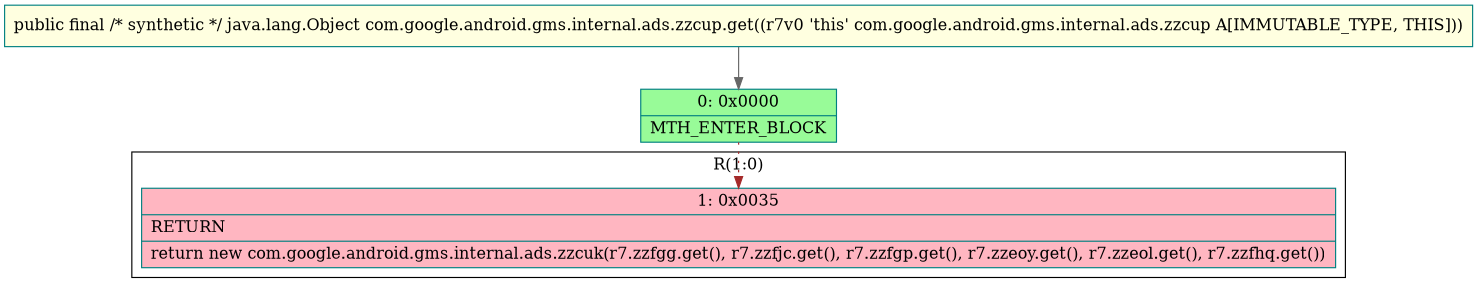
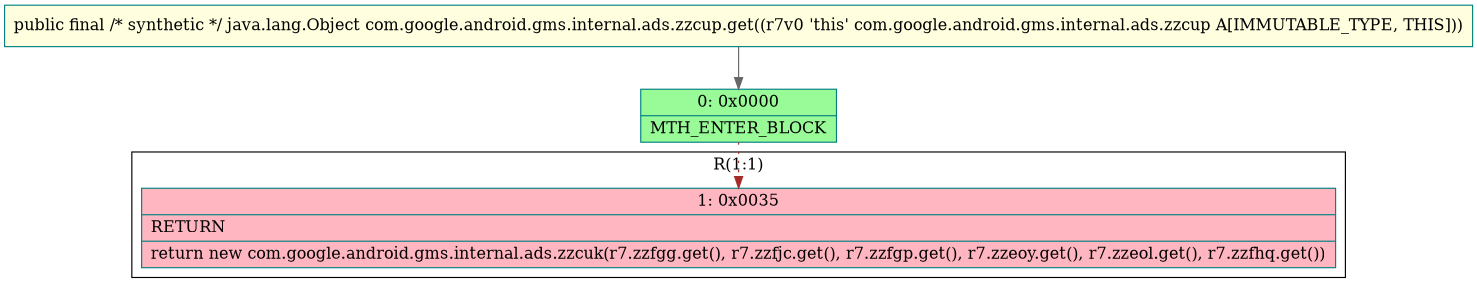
cluster "R(1:0)": label "R(1:0)" -> "R(1:1)"
